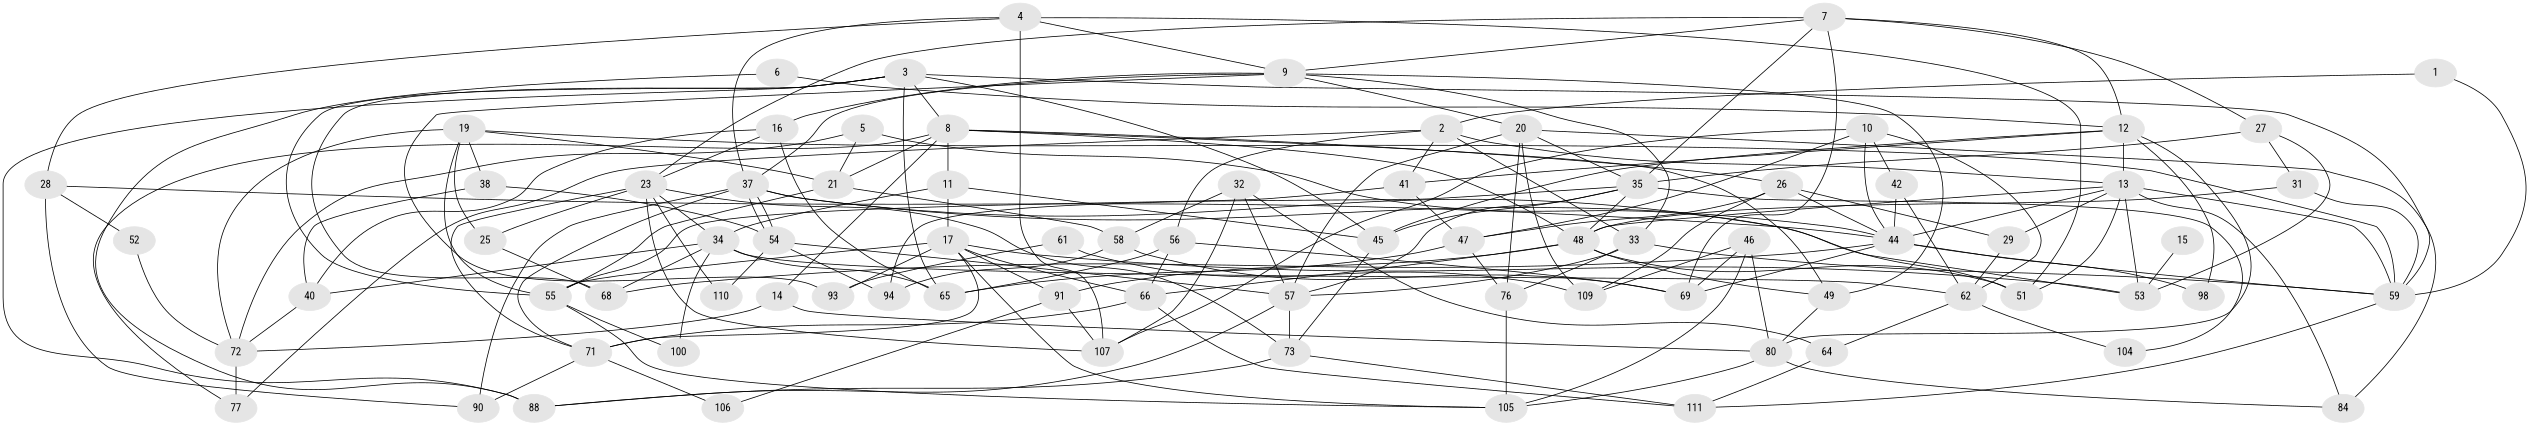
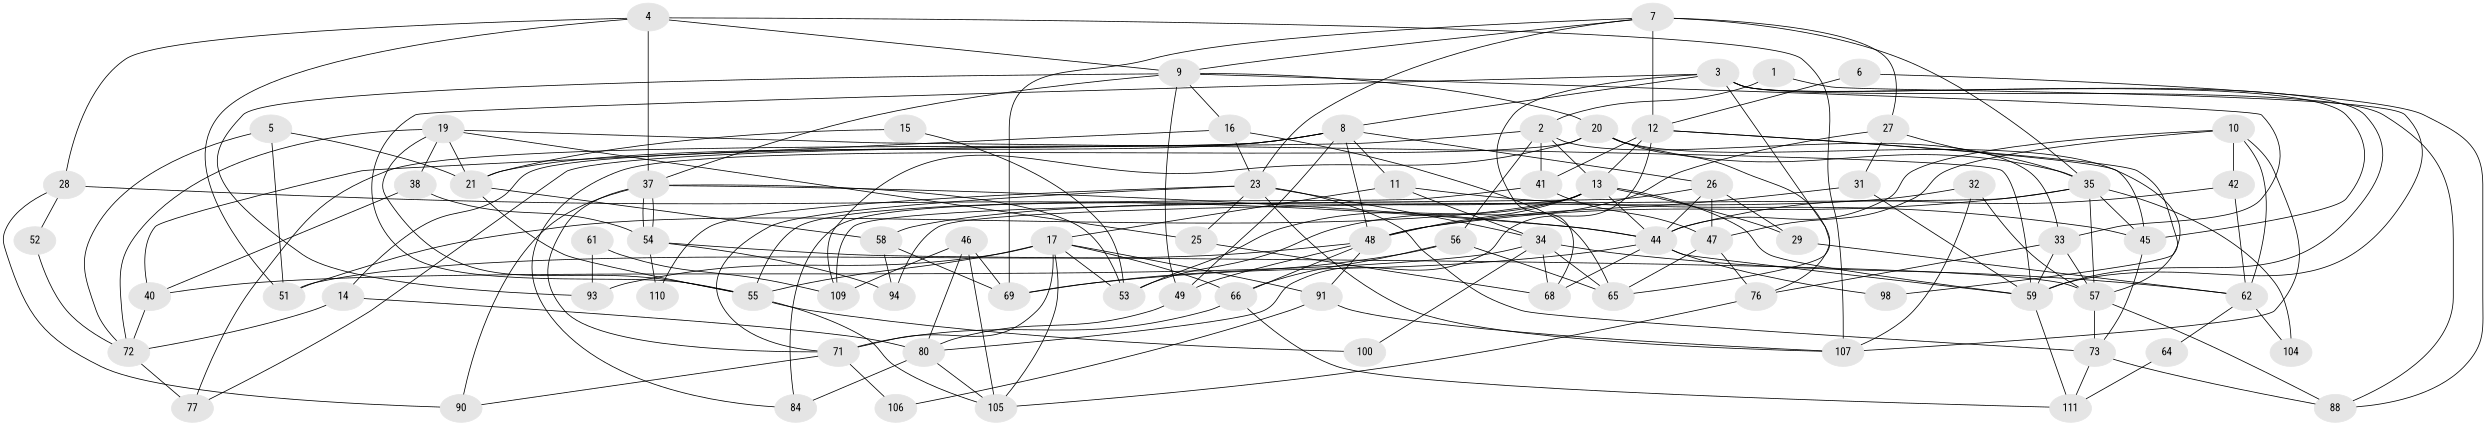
edge "15" -- "21": added
edge "32" -- "64": removed
